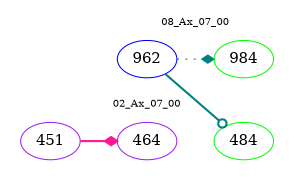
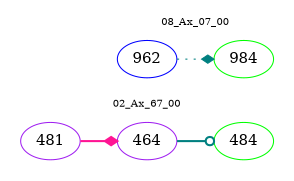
edge "962" -> "484": now "464" -> "484"
cluster "02_Ax_07_00": label "02_Ax_07_00" -> "02_Ax_67_00"
node "451": label "451" -> "481"
